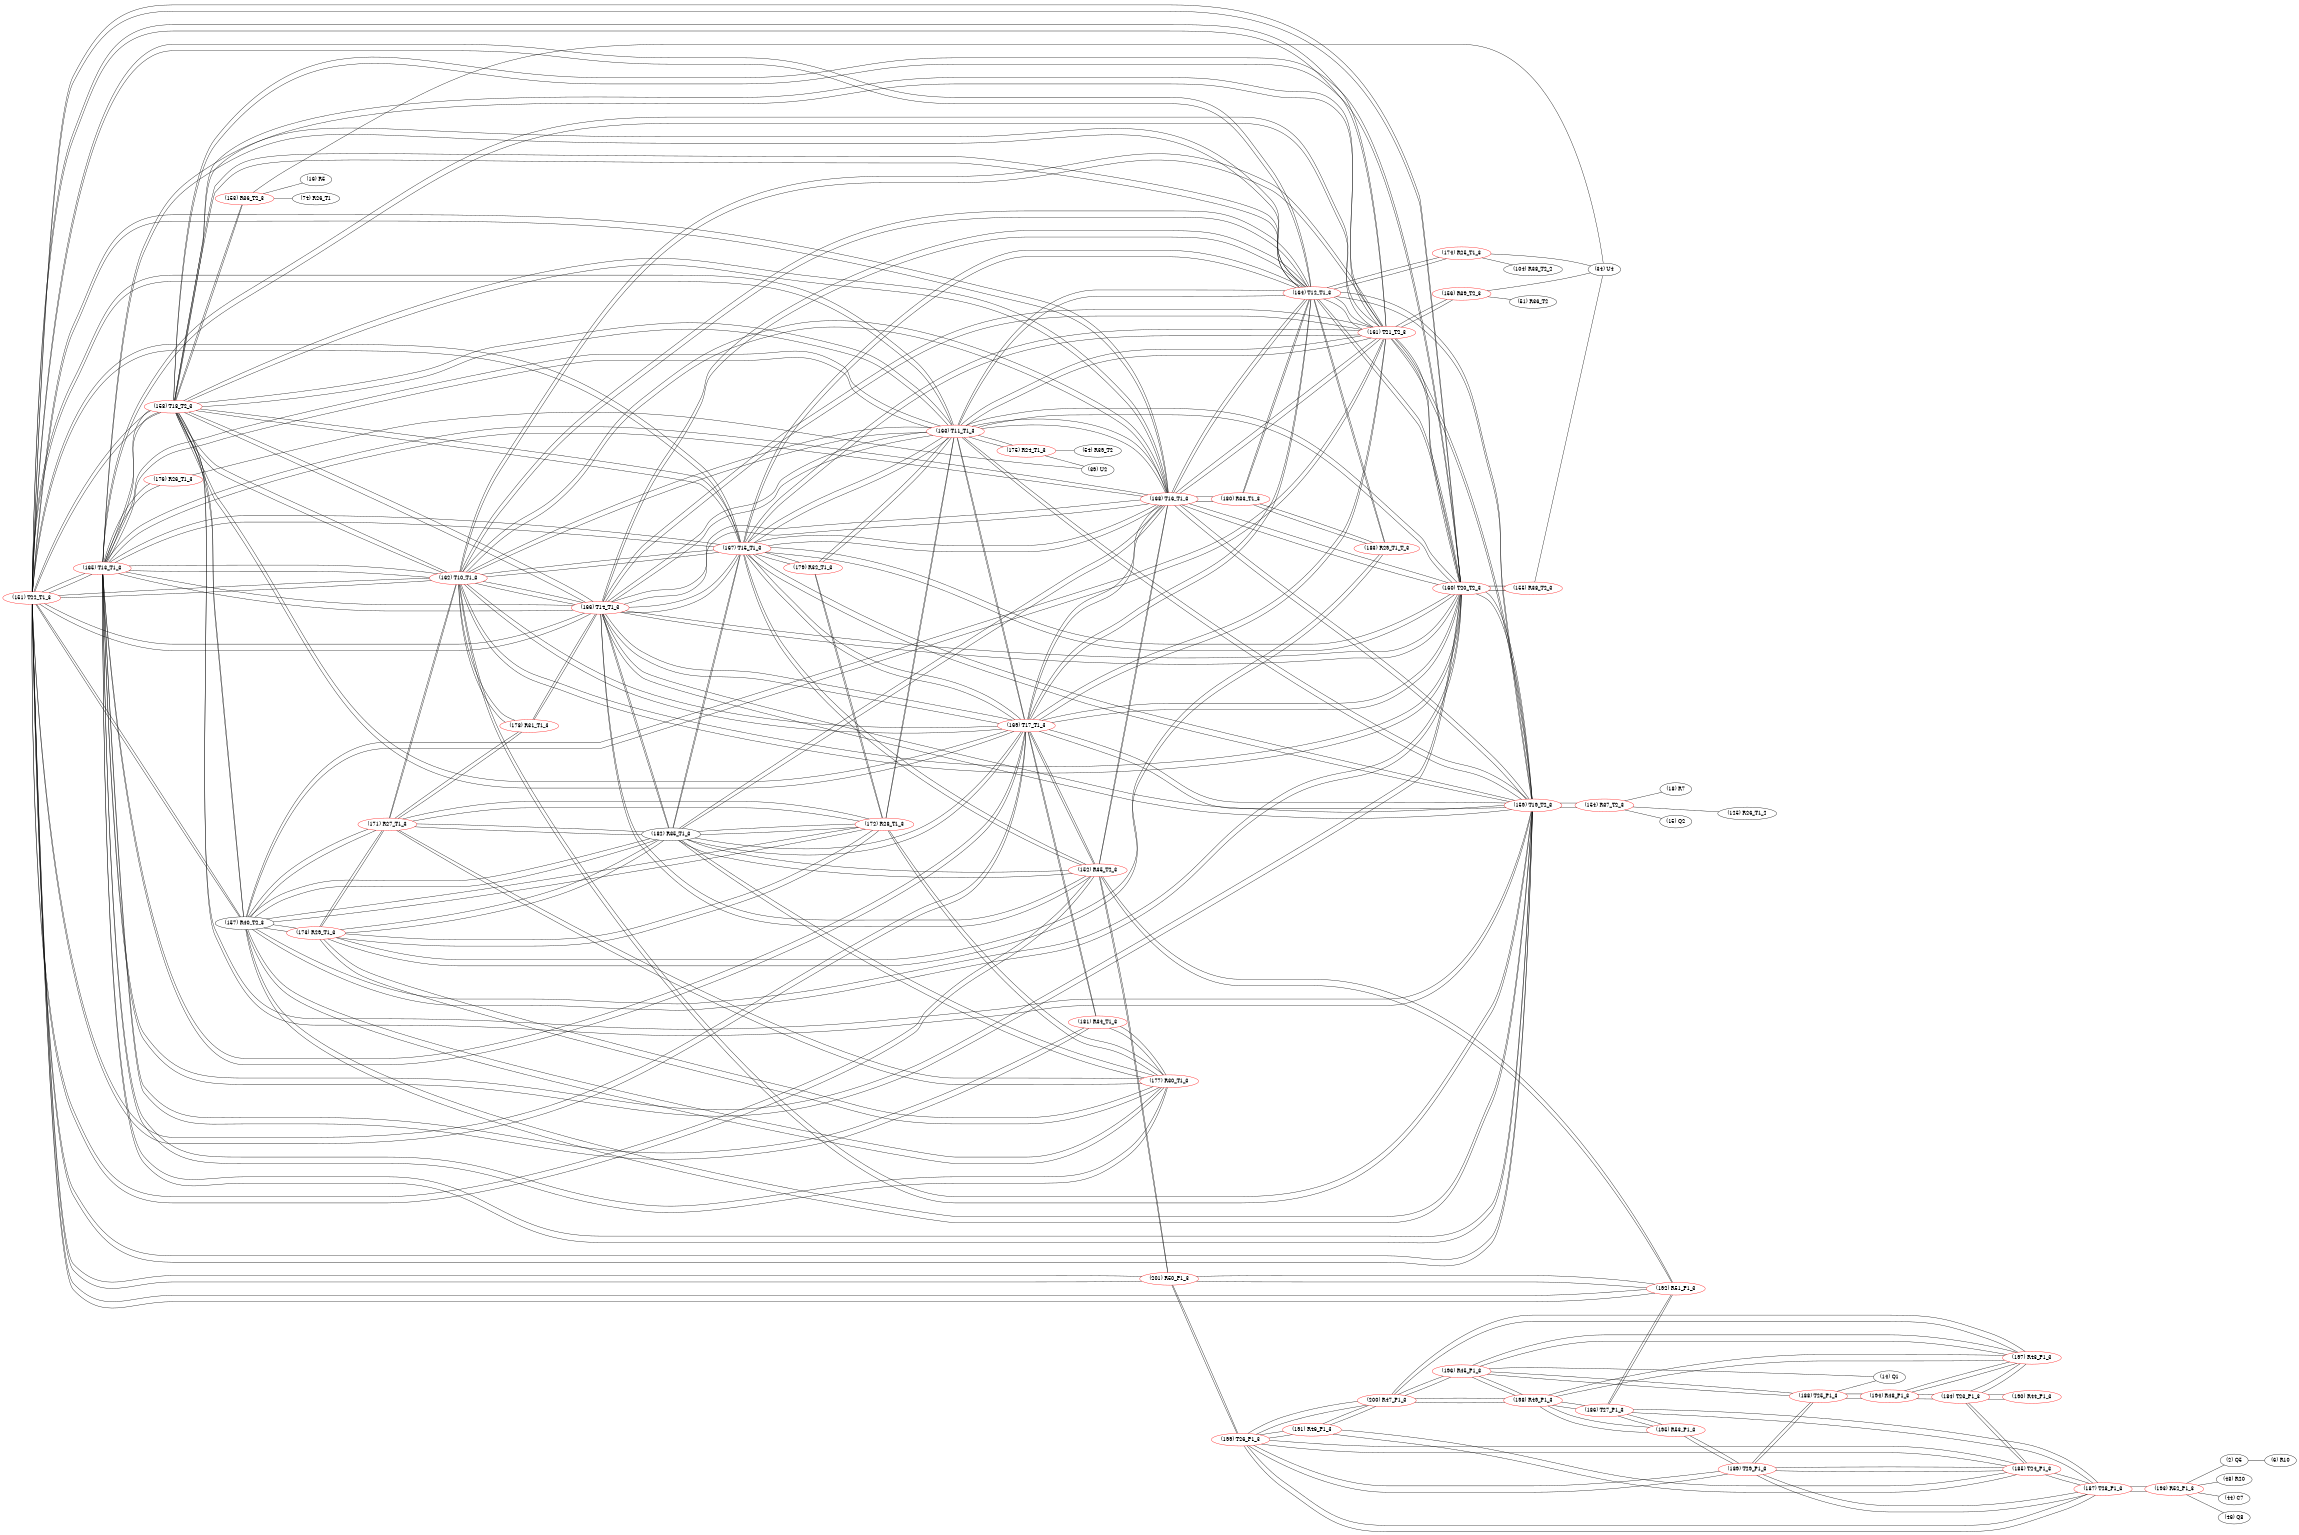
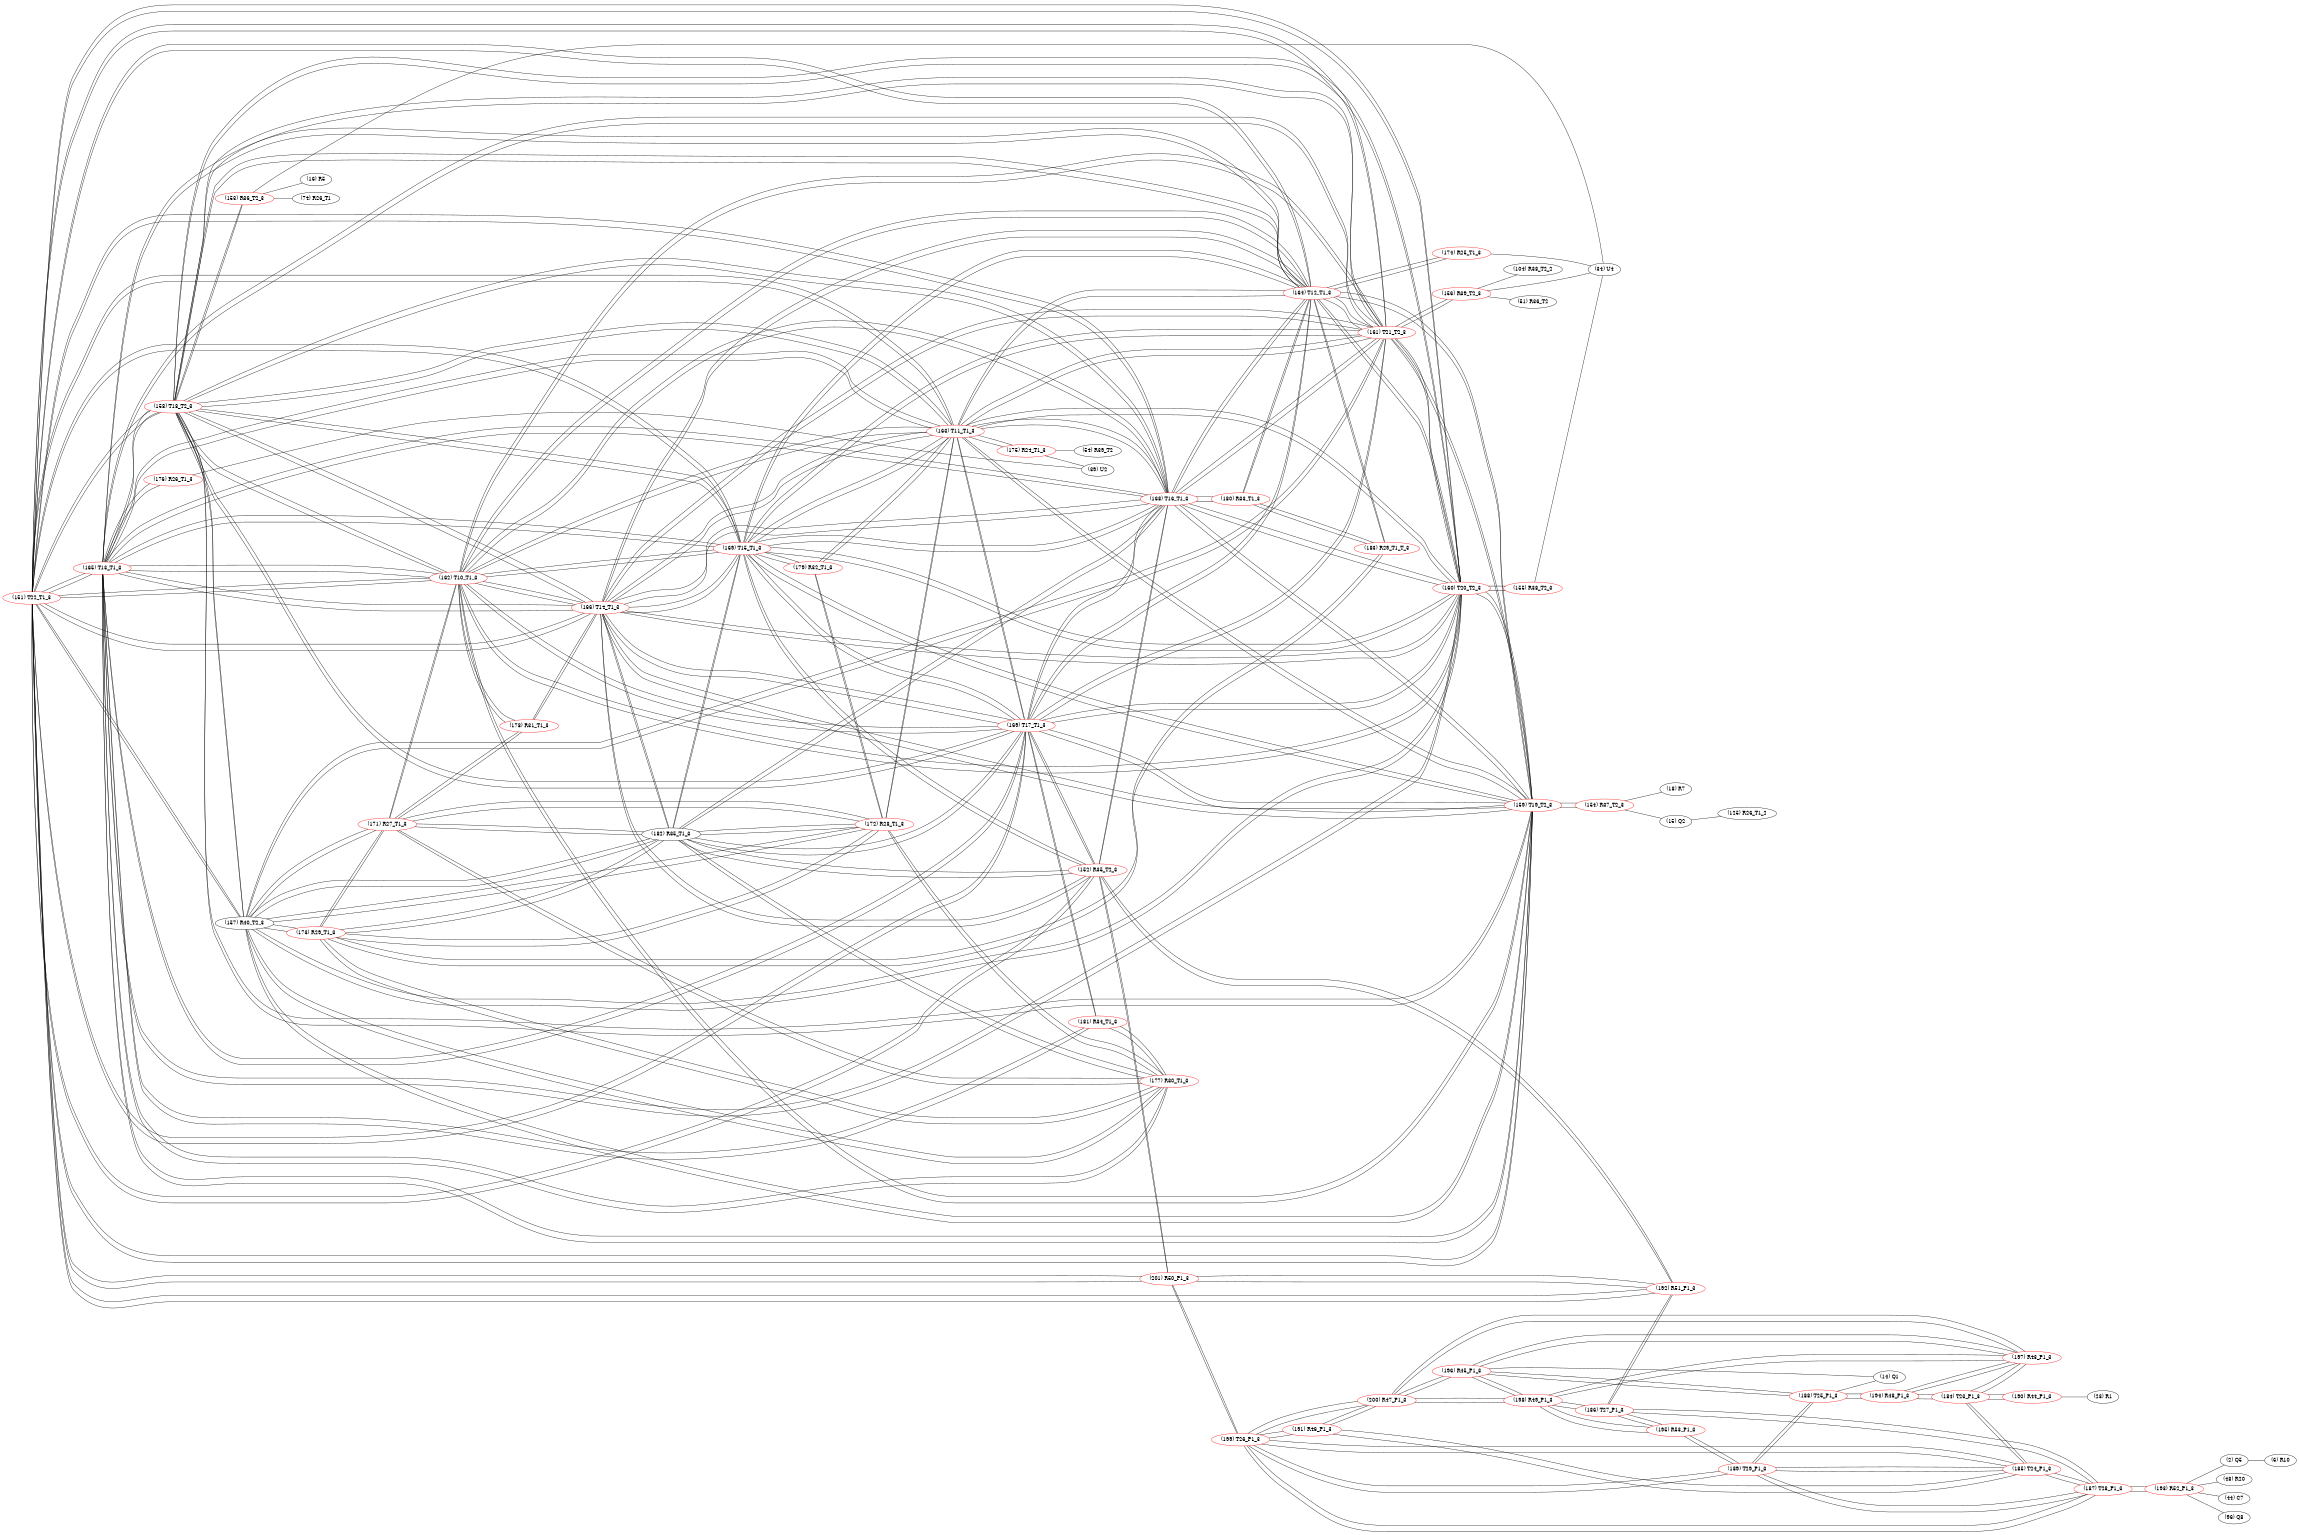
edge "(174) R25_T1_3" -- "(104) R38_T2_2": now "(156) R39_T2_3" -- "(104) R38_T2_2"
node "(167) T15_T1_3": label "(167) T15_T1_3" -> "(169) T15_T1_3"
edge "(154) R37_T2_3" -- "(125) R26_T1_2": now "(15) Q2" -- "(125) R26_T1_2"
node "(23) R1": added
node "(46) Q8": label "(46) Q8" -> "(96) Q8"
